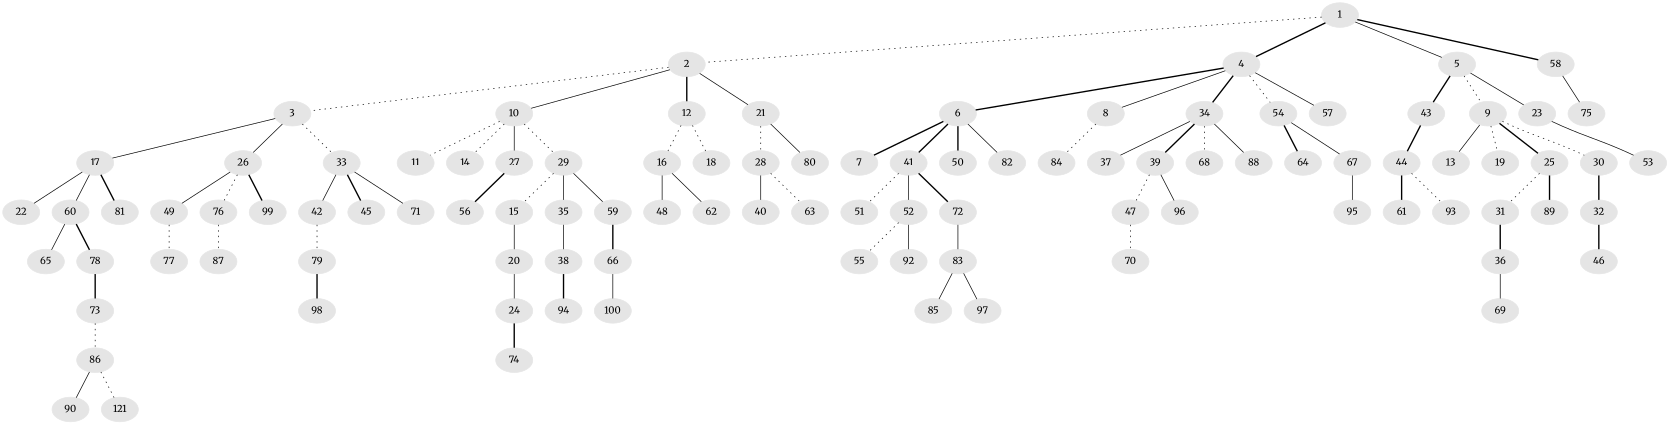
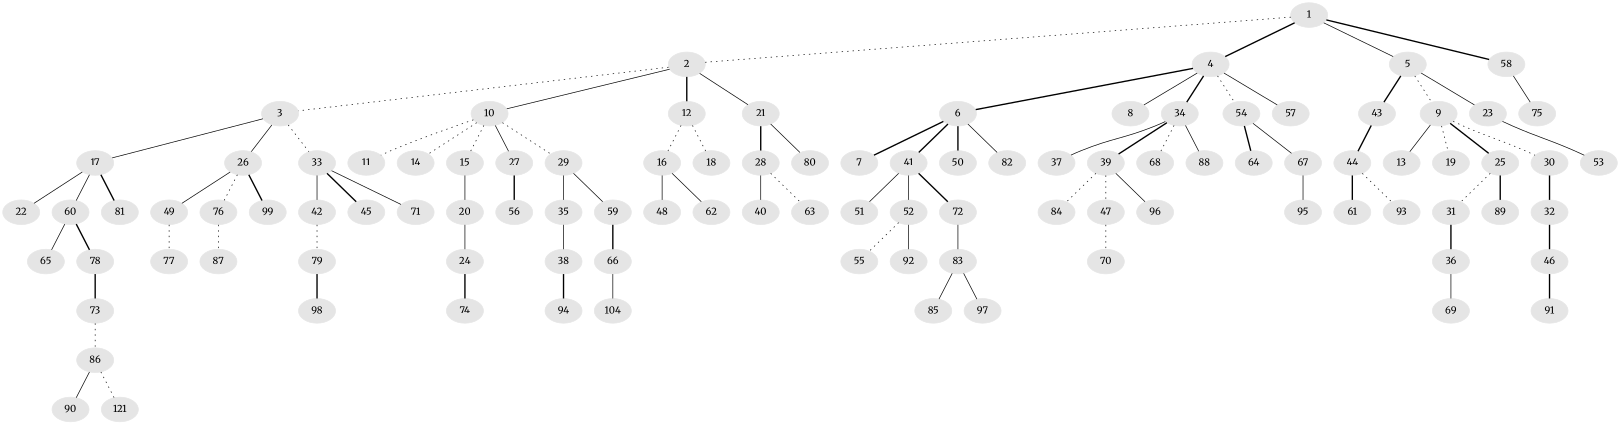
edge "21" -- "28": style dotted -> bold
edge "8" -- "84": now "39" -- "84"
edge "29" -- "15": now "10" -- "15"
edge "41" -- "51": style dotted -> solid
node "100": label "100" -> "104"
node "91": added
